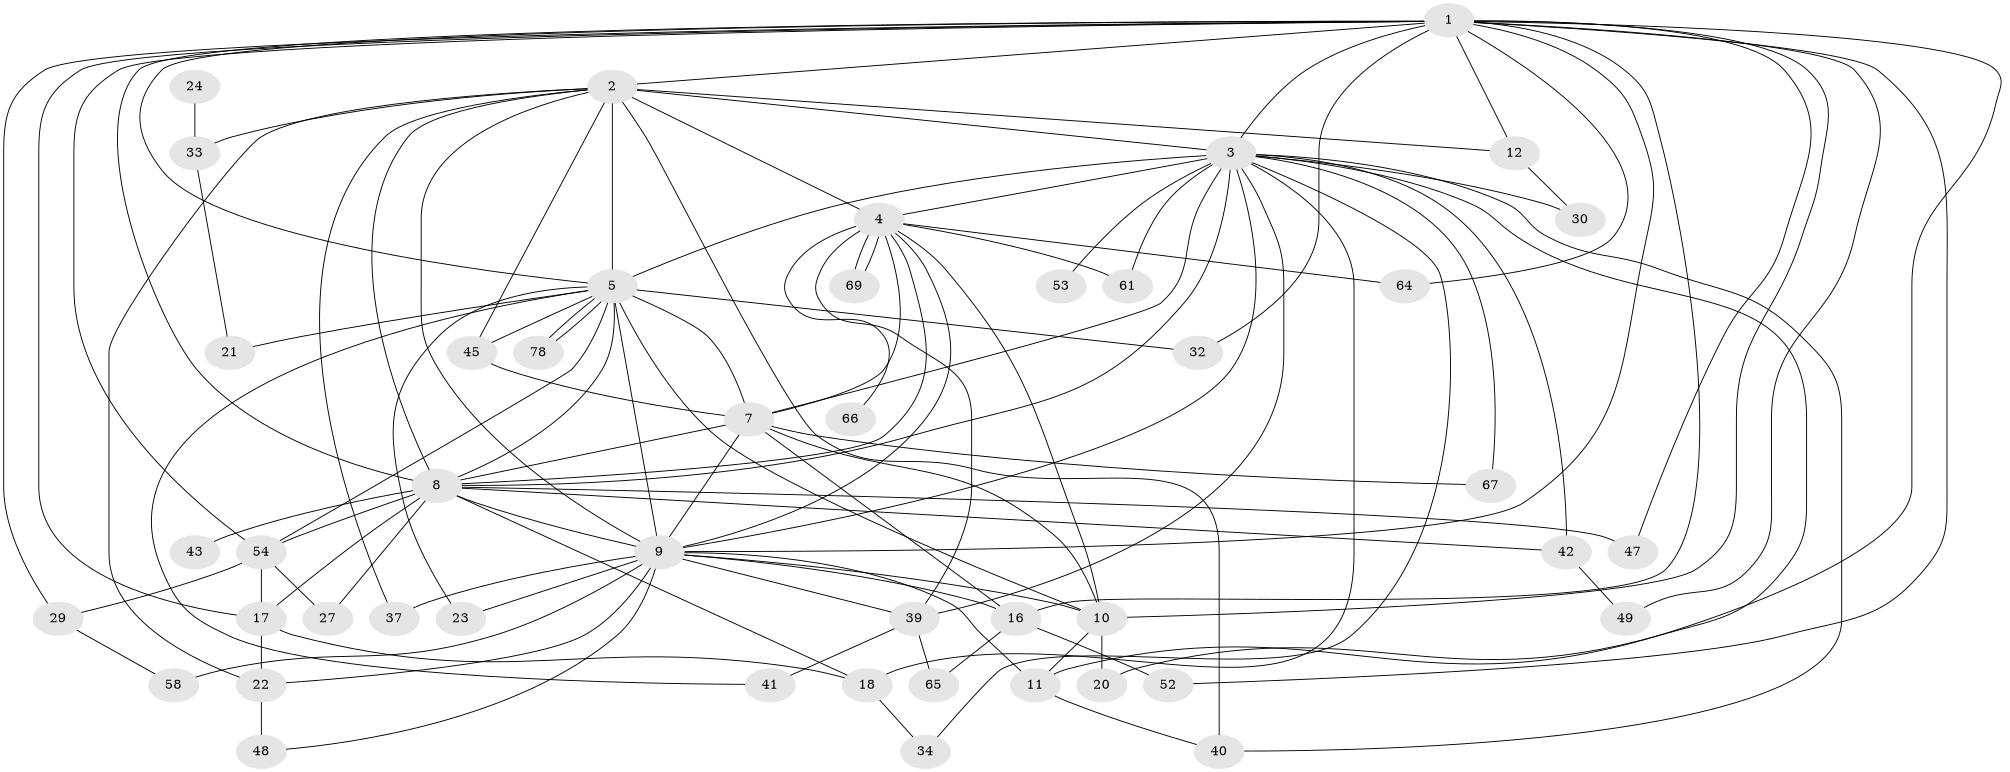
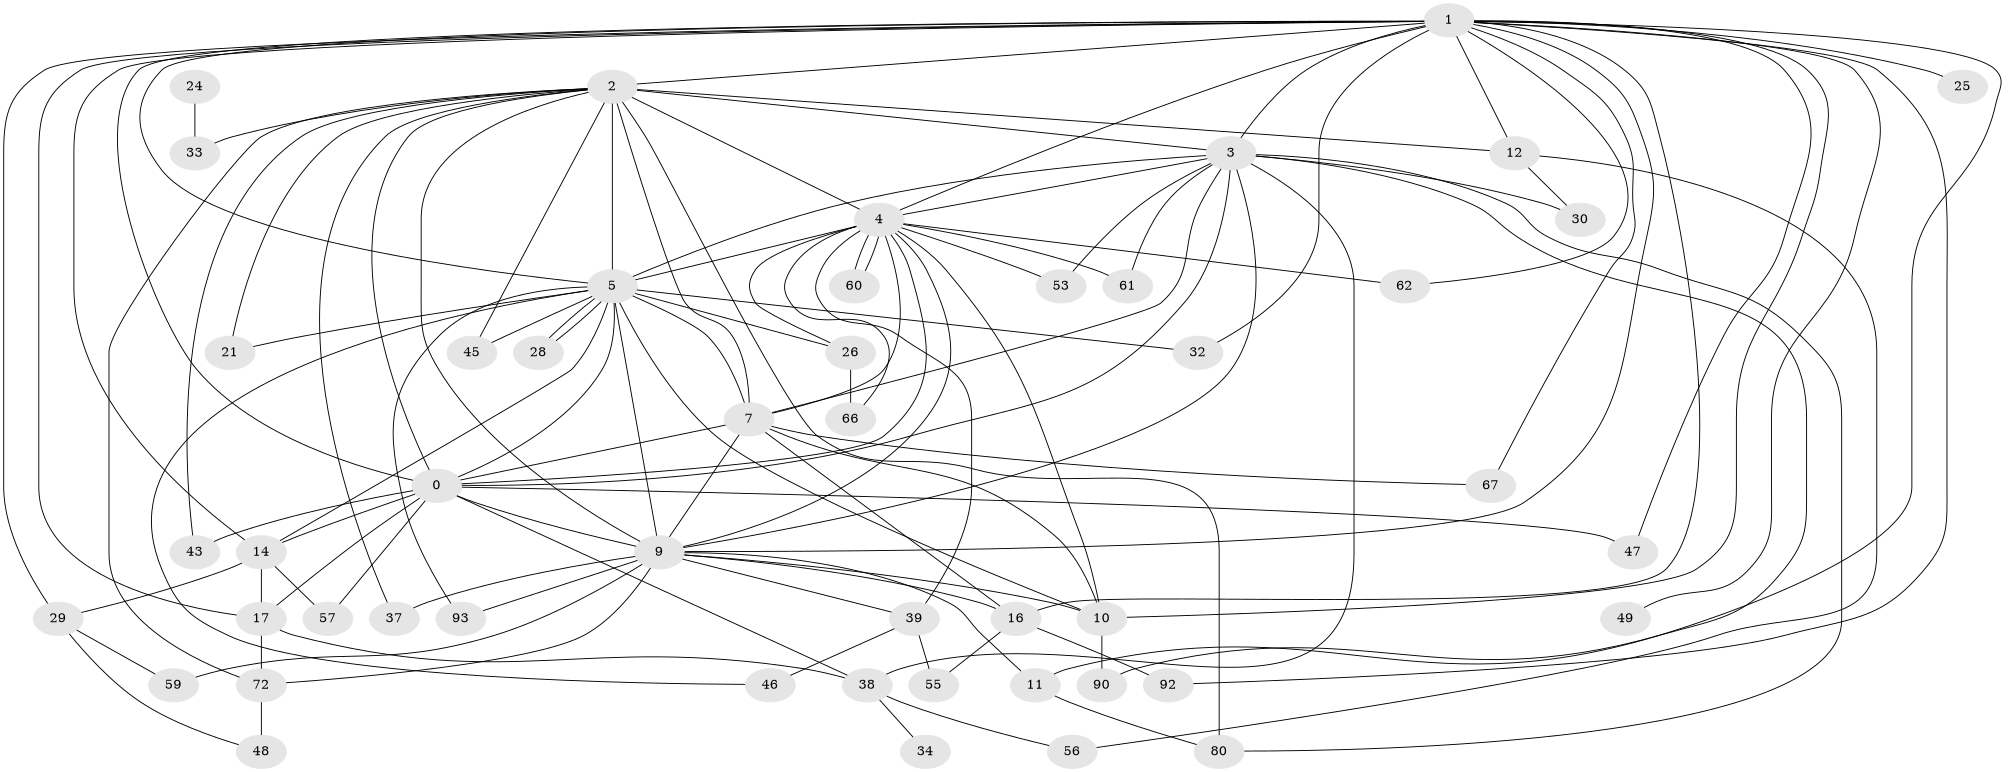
node "25": added
edge "1" -- "4": added
edge "2" -- "43": added
edge "3" -- "67": now "1" -- "67"
edge "4" -- "53": added
edge "33" -- "21": now "2" -- "21"
edge "4" -- "5": added
node "69": label "69" -> "60"
node "64": label "64" -> "62"
node "78": label "78" -> "28"
node "26": added
edge "45" -- "7": now "2" -- "7"
edge "3" -- "39": removed
node "8": label "8" -> "0"
node "54": label "54" -> "14"
node "42": removed
edge "3" -- "34": removed
node "27": label "27" -> "57"
node "23": label "23" -> "93"
edge "10" -- "11": removed
node "58": label "58" -> "59"
node "22": label "22" -> "72"
node "41": label "41" -> "46"
node "18": label "18" -> "38"
node "65": label "65" -> "55"
node "20": label "20" -> "90"
node "52": label "52" -> "92"
edge "9" -- "48": now "29" -- "48"
node "56": added
node "40": label "40" -> "80"
